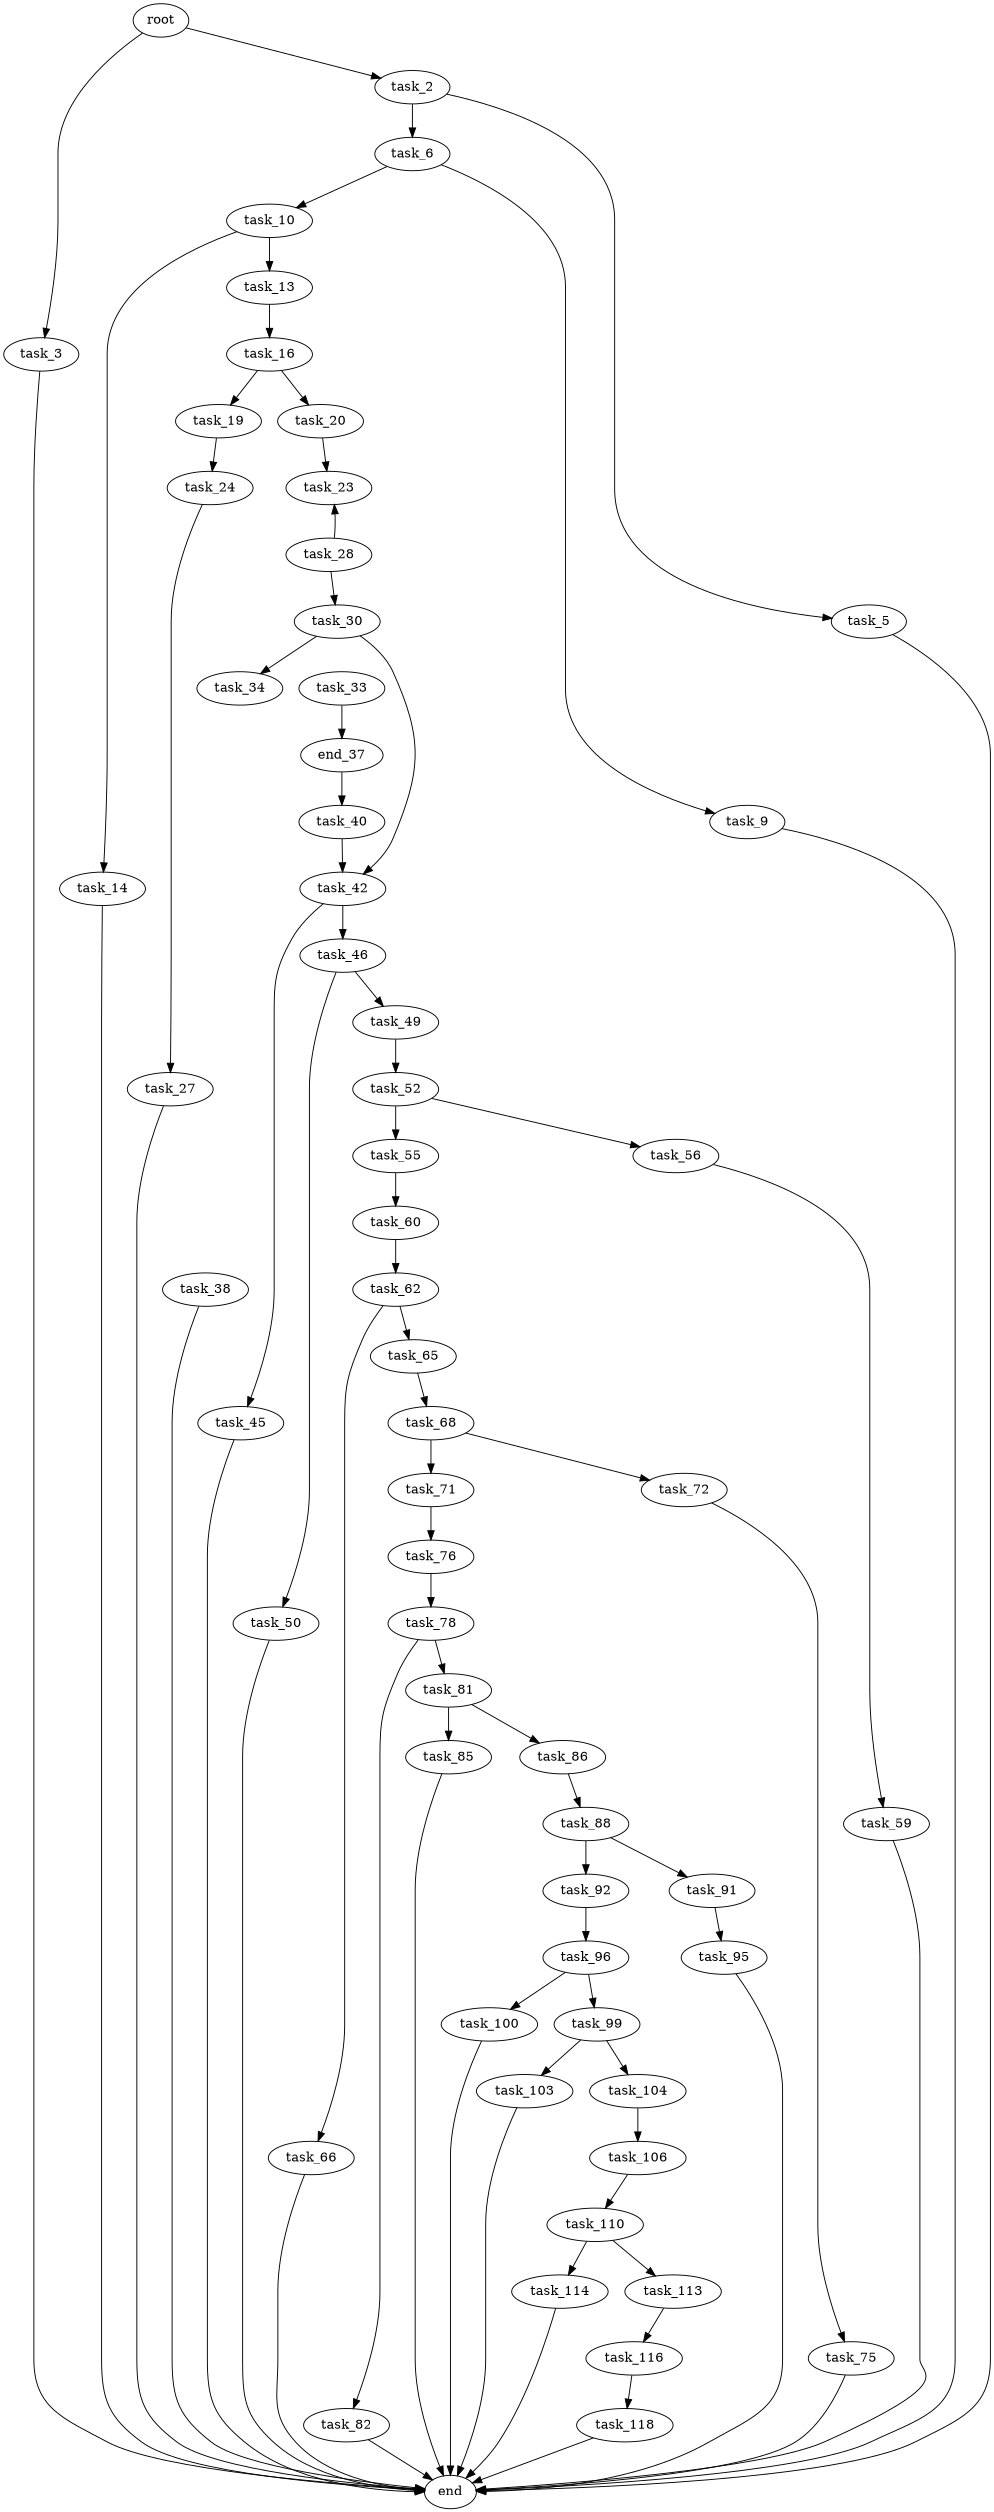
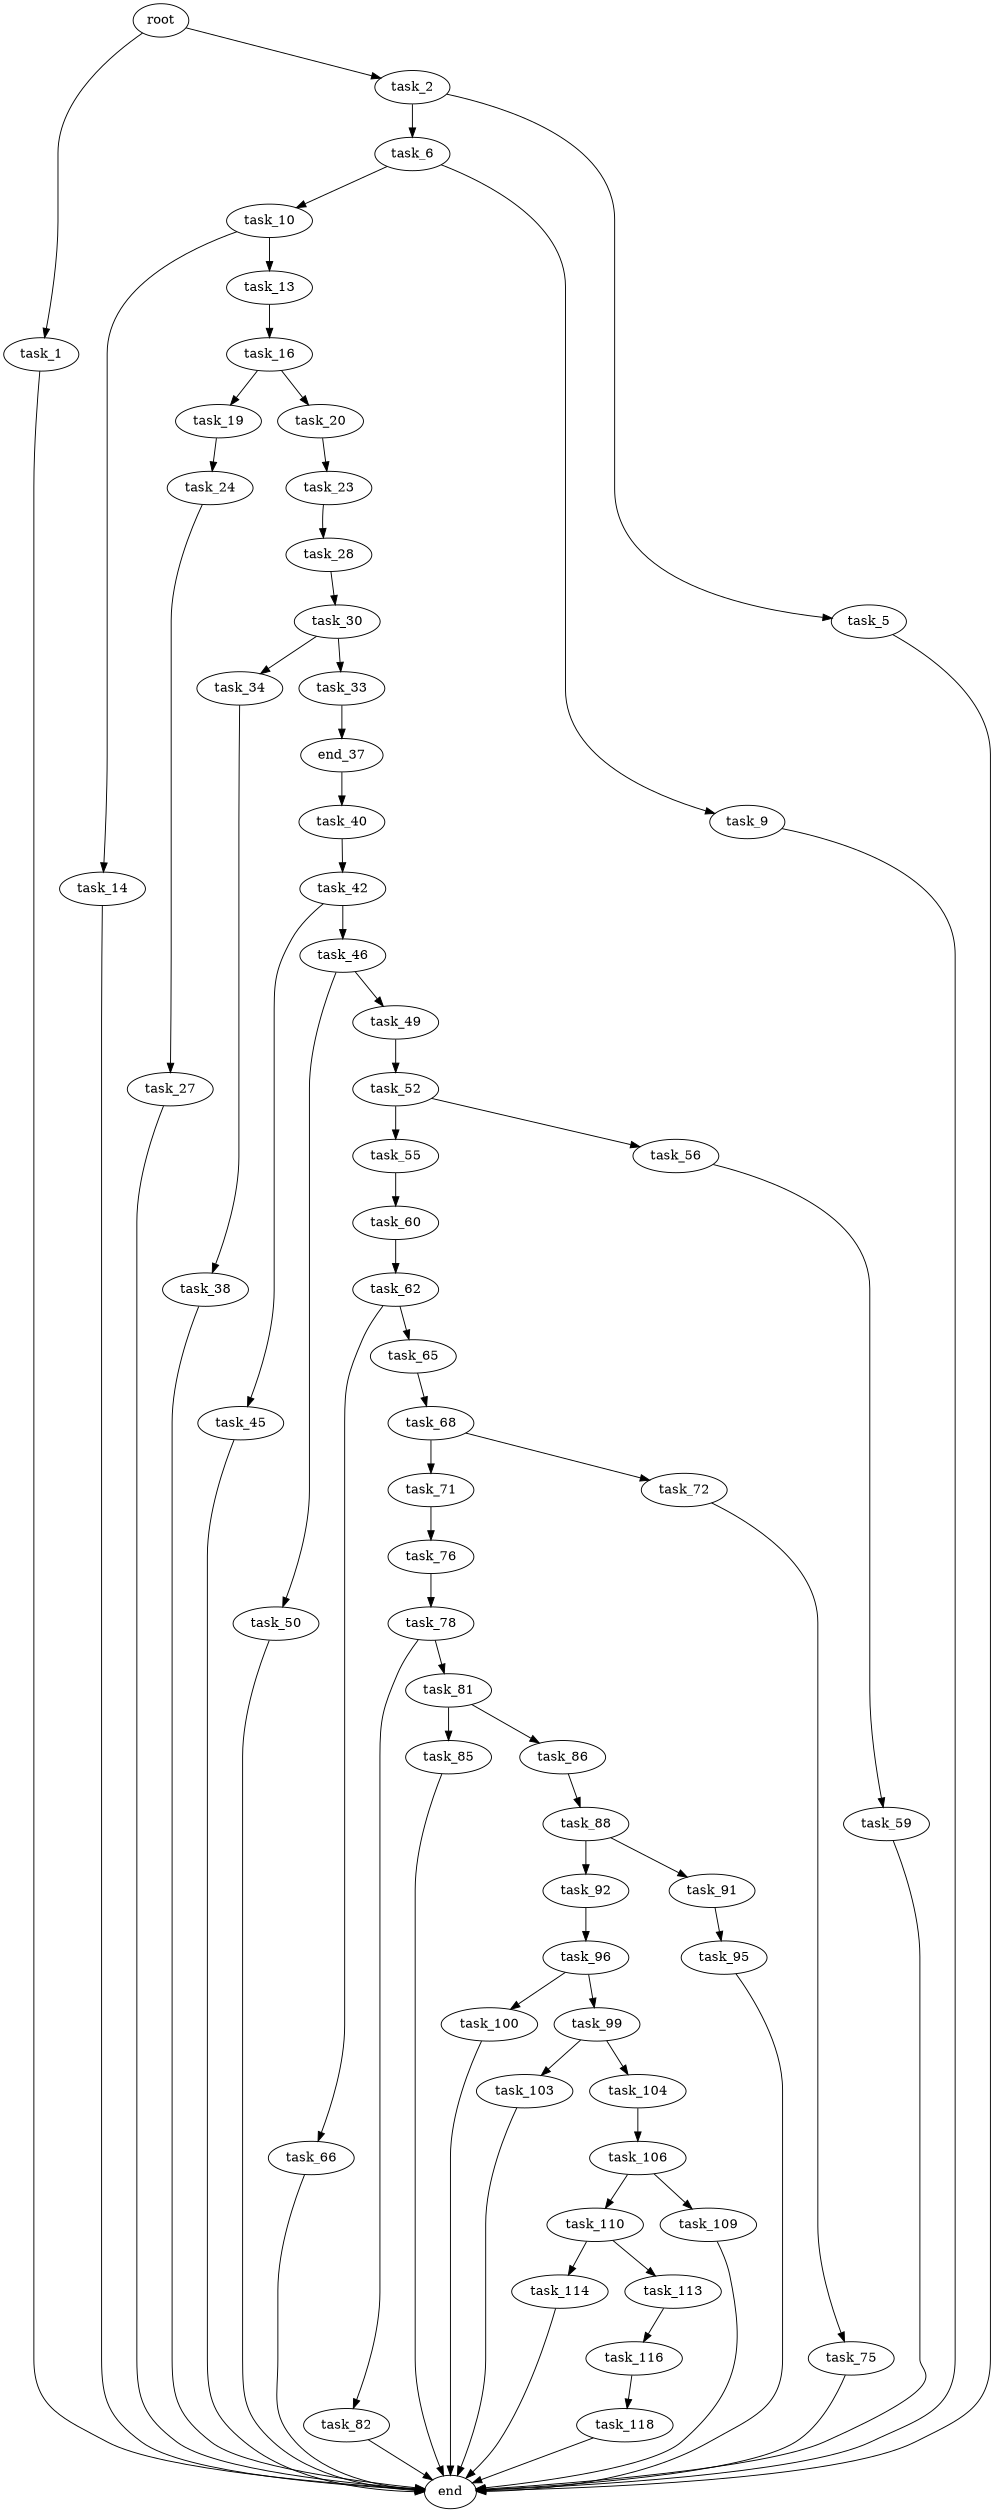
node "task_3": label "task_3" -> "task_1"
edge "task_28" -> "task_23": reversed
edge "task_30" -> "task_42": now "task_30" -> "task_33"
edge "task_34" -> "task_38": added
node "task_109": added
